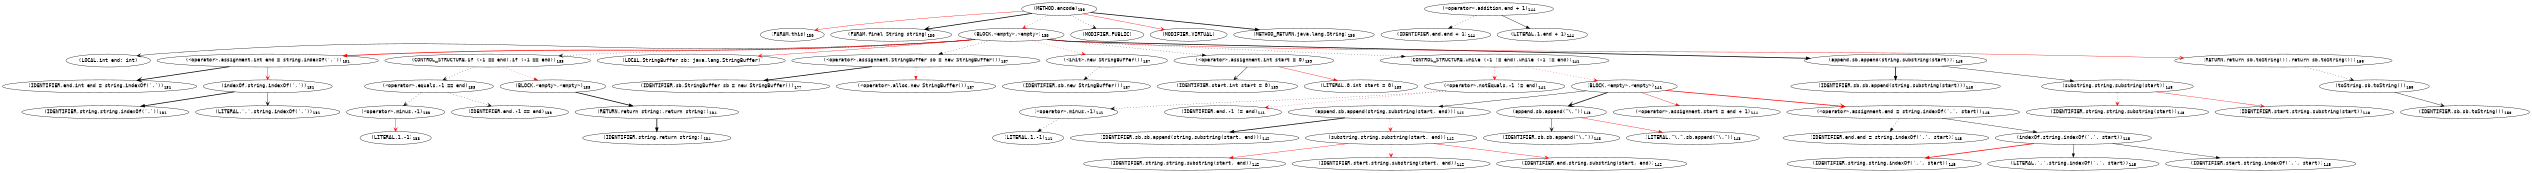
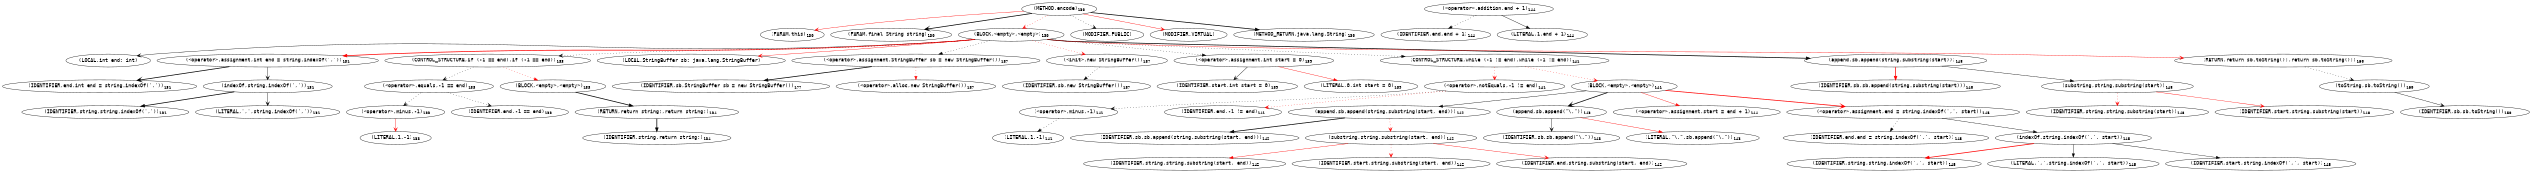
edge "(<operator>.assignment,int end = string.indexOf(','))" -> "(indexOf,string.indexOf(','))": color red -> black
edge "(append,sb.append(string.substring(start)))" -> "(IDENTIFIER,sb,sb.append(string.substring(start)))": color black -> red
